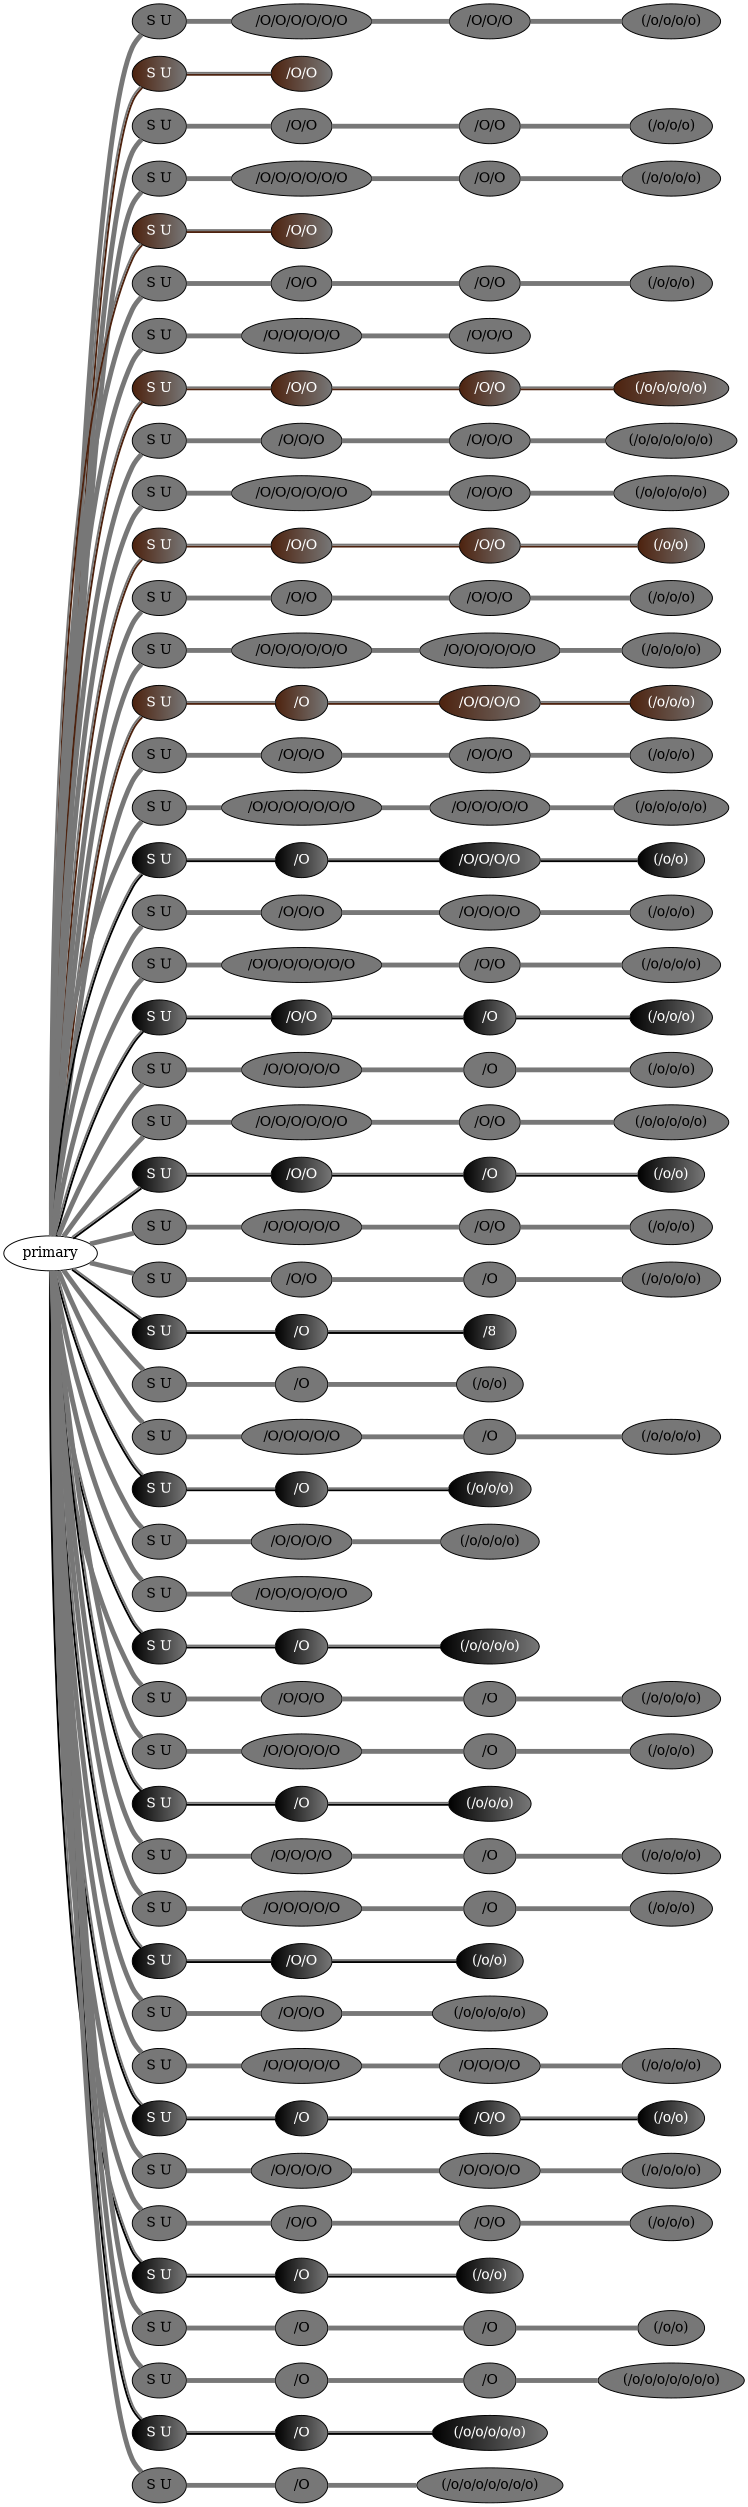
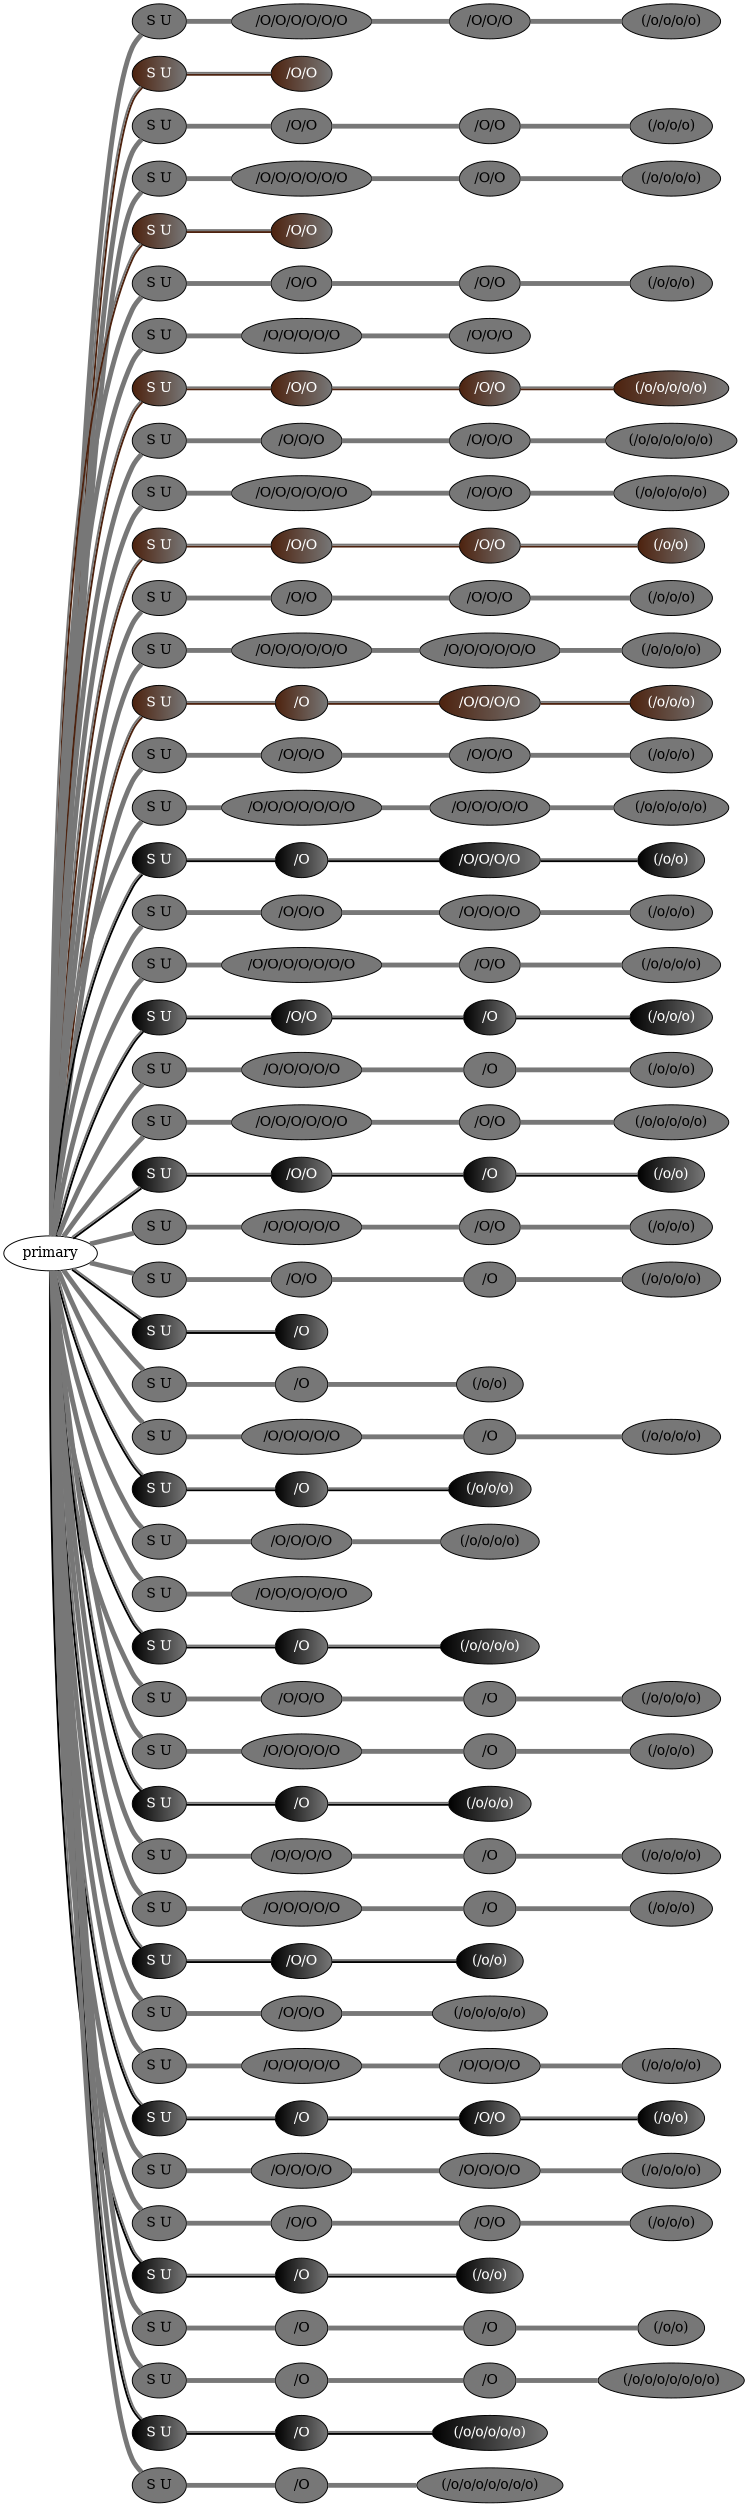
node "/8": removed
